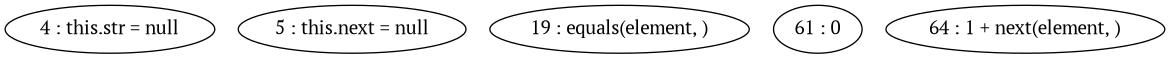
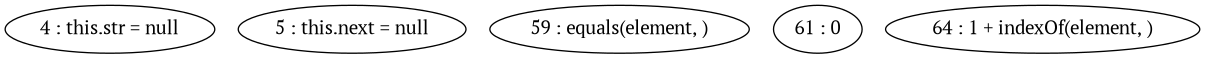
node "19 : equals(element, )": label "19 : equals(element, )" -> "59 : equals(element, )"
node "64 : 1 + next(element, )": label "64 : 1 + next(element, )" -> "64 : 1 + indexOf(element, )"
